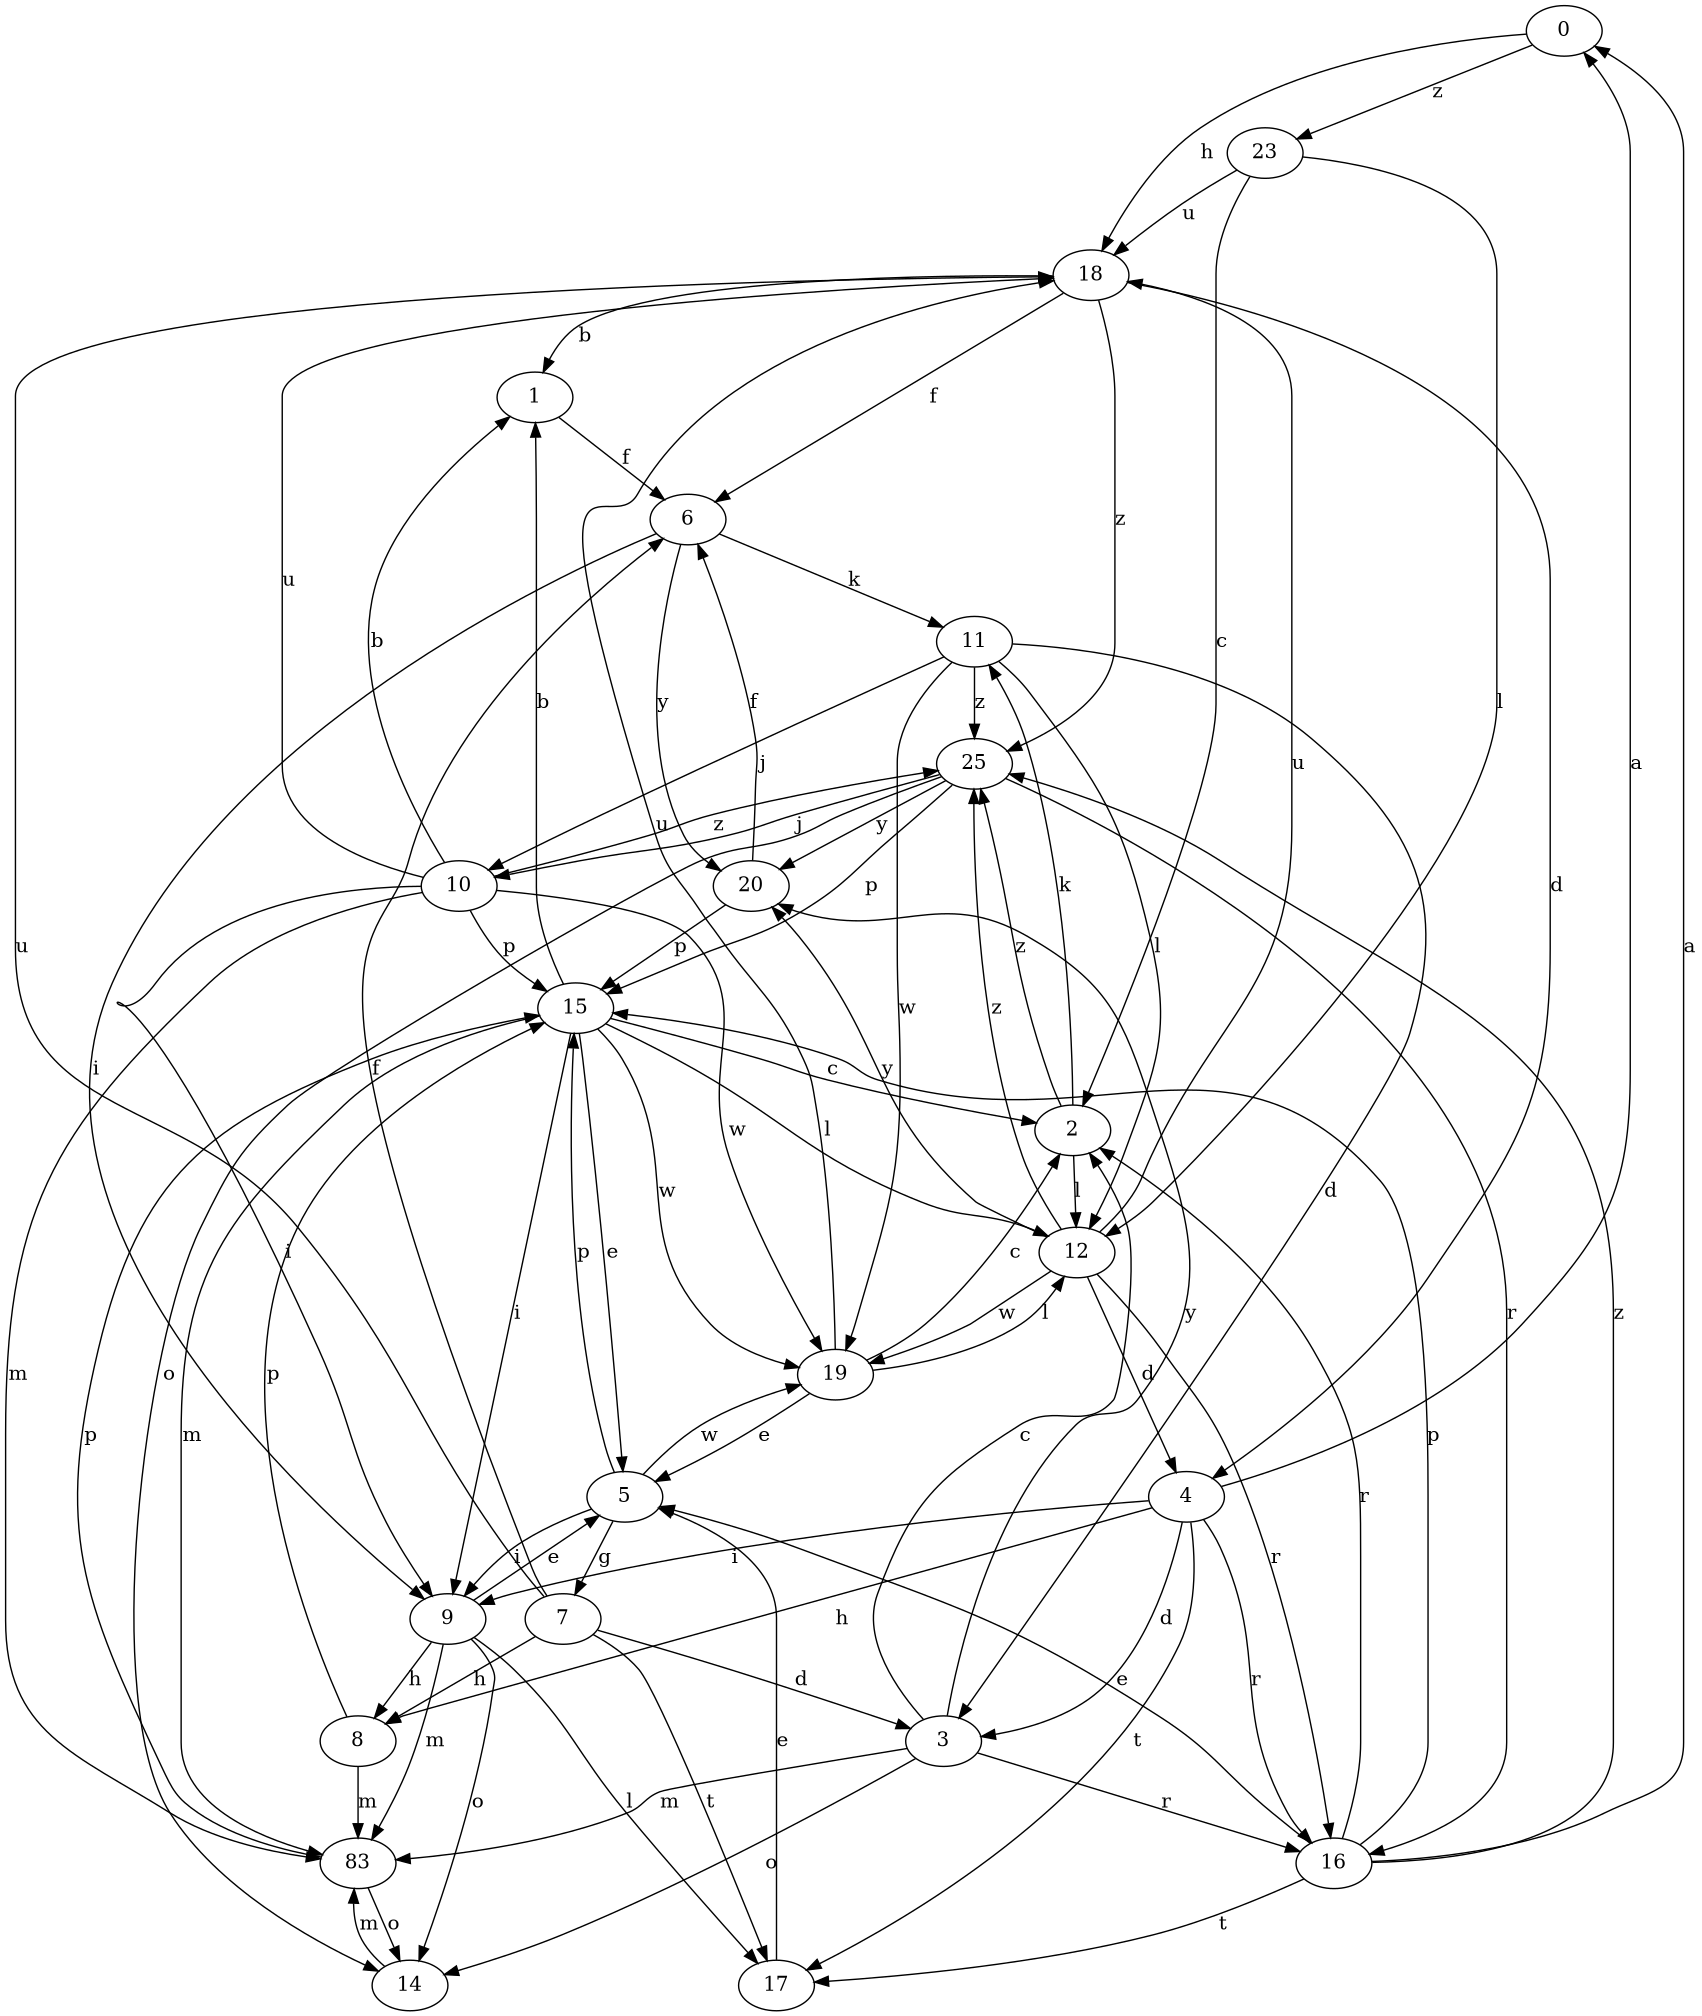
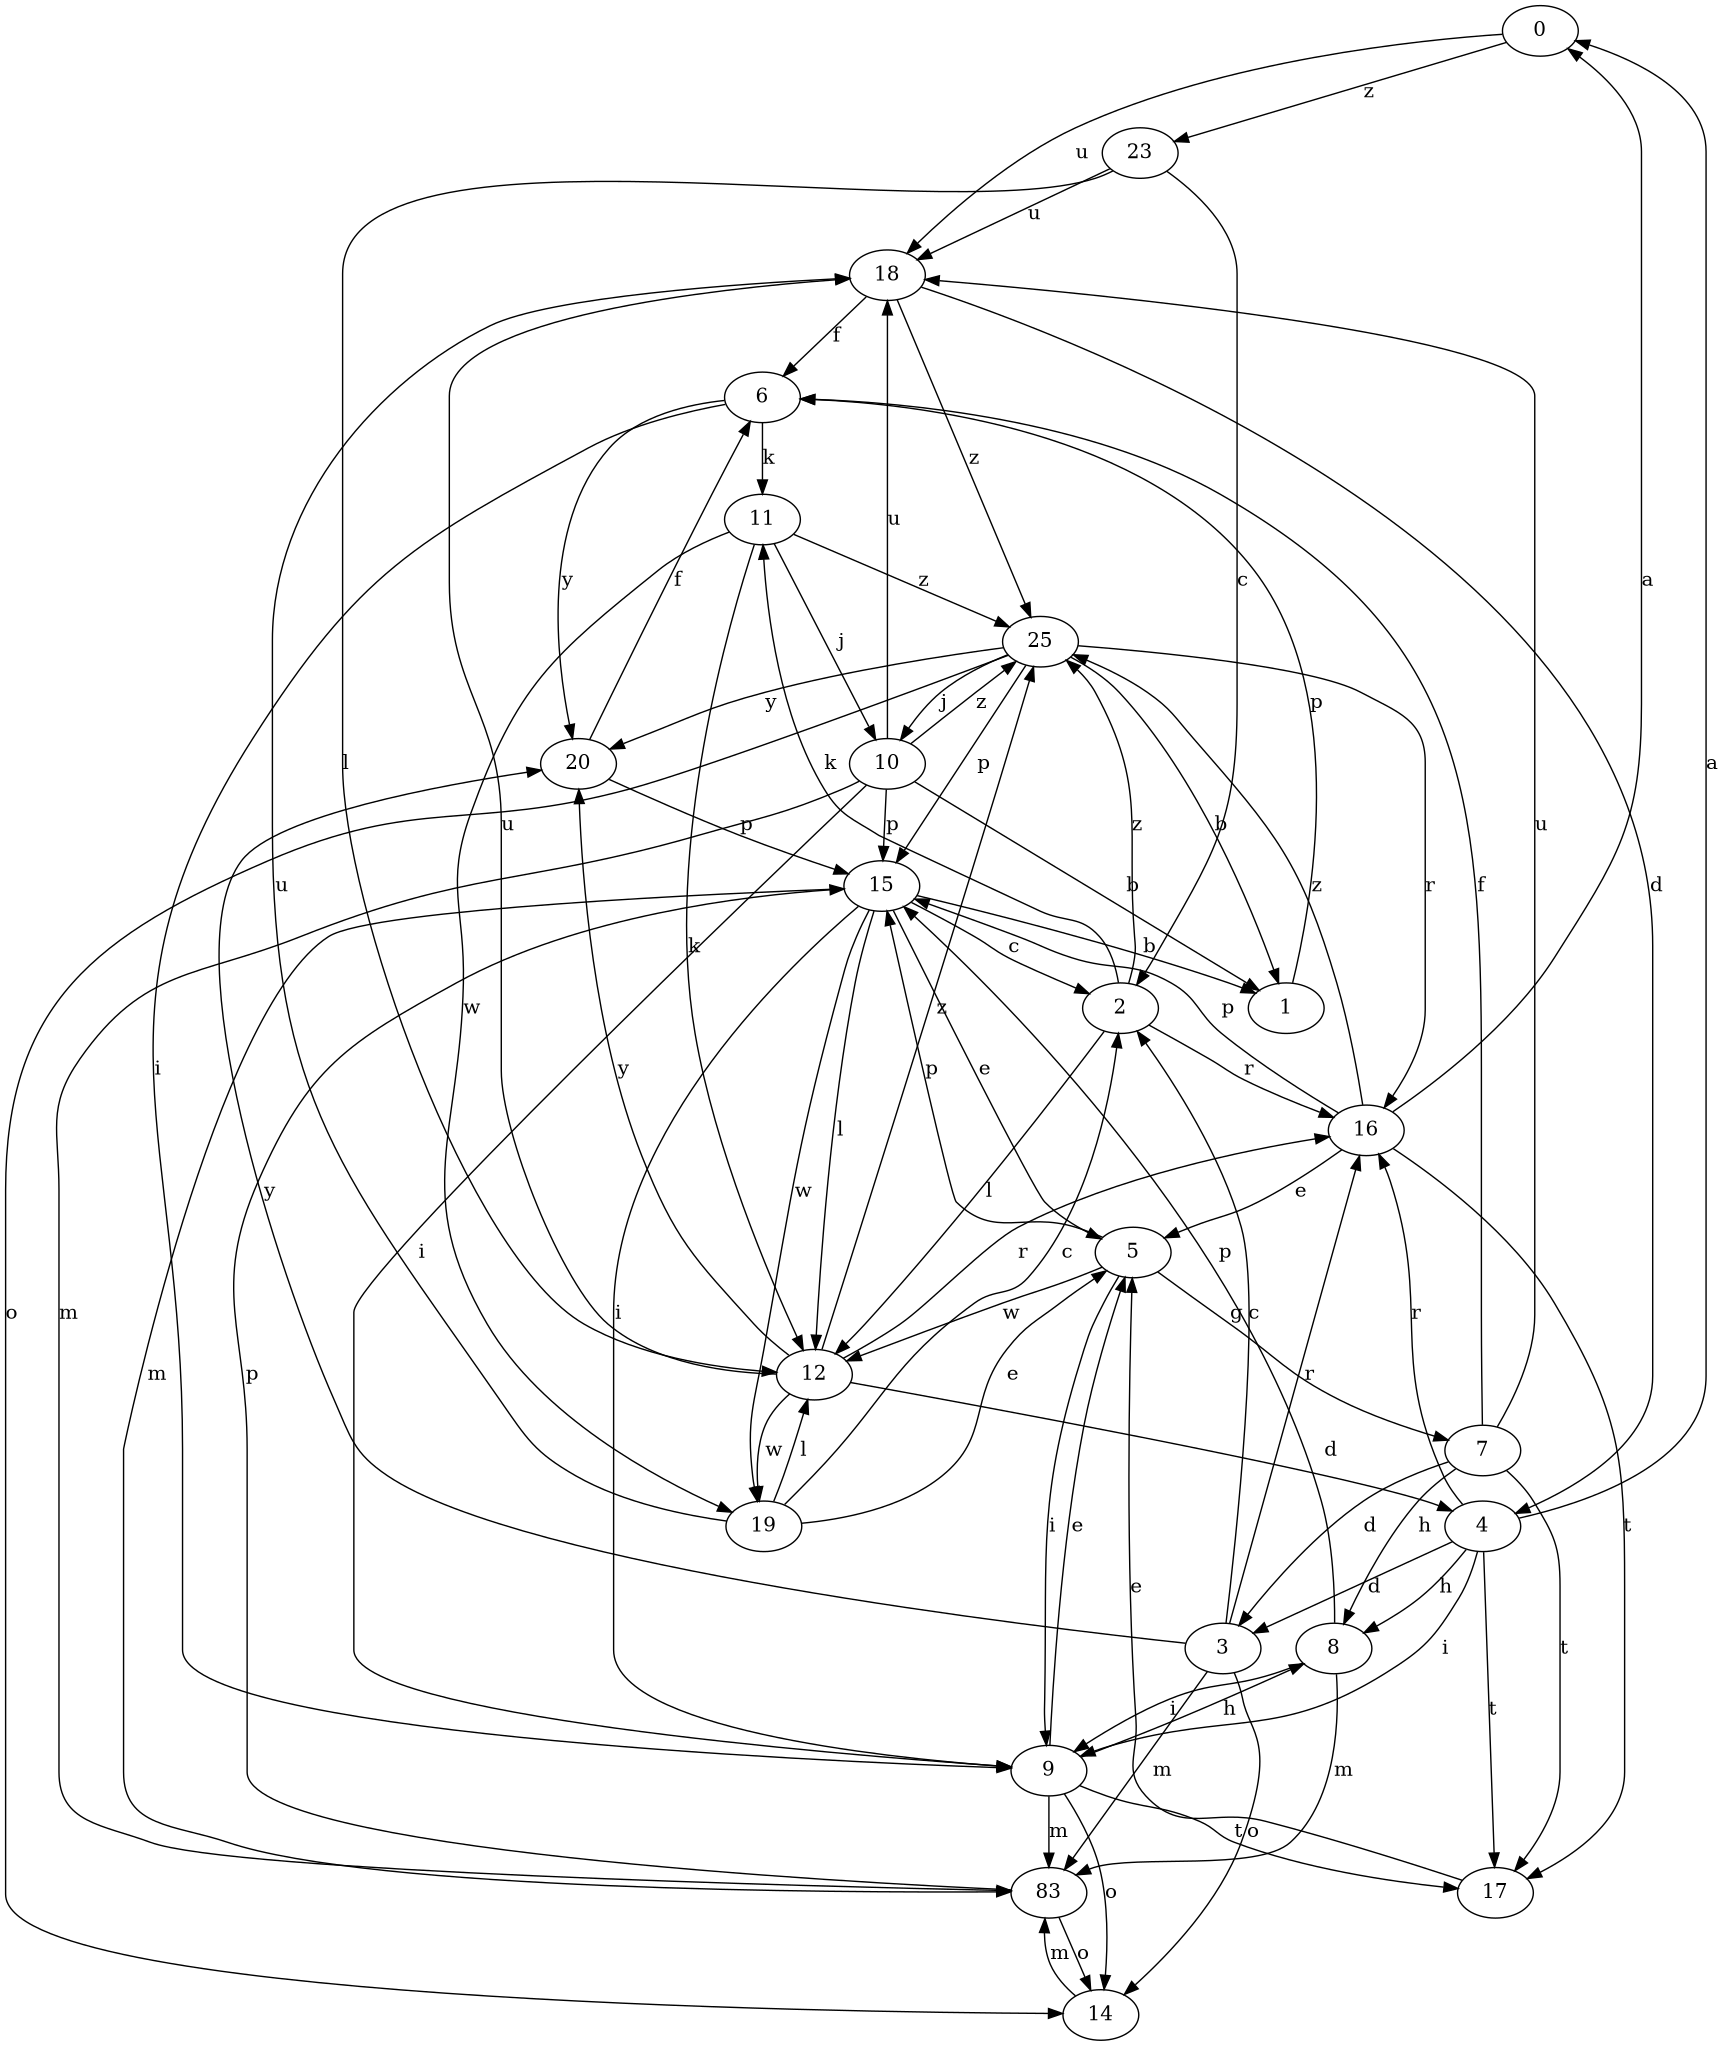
edge "0" -> "18": label "h" -> "u"
edge "18" -> "1": now "25" -> "1"
edge "1" -> "6": label "f" -> "p"
edge "11" -> "12": label "l" -> "k"
edge "10" -> "19": removed, label "w"
edge "11" -> "3": removed, label "d"
edge "5" -> "19": now "5" -> "12"
edge "16" -> "2": reversed
edge "8" -> "9": added, label "i"
edge "9" -> "17": label "l" -> "t"
